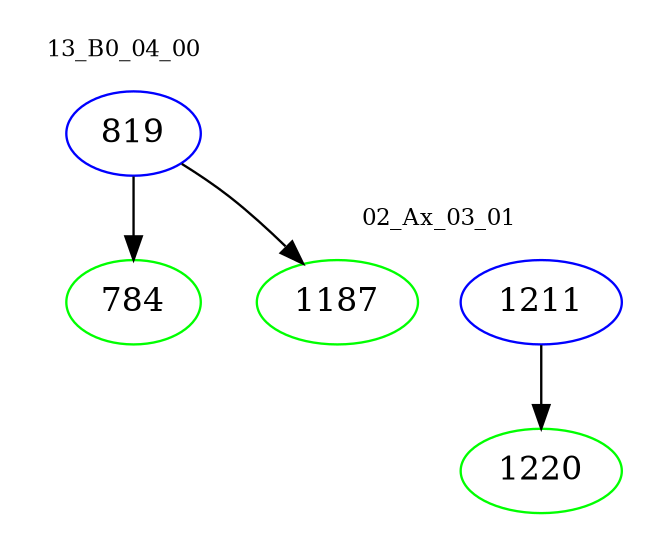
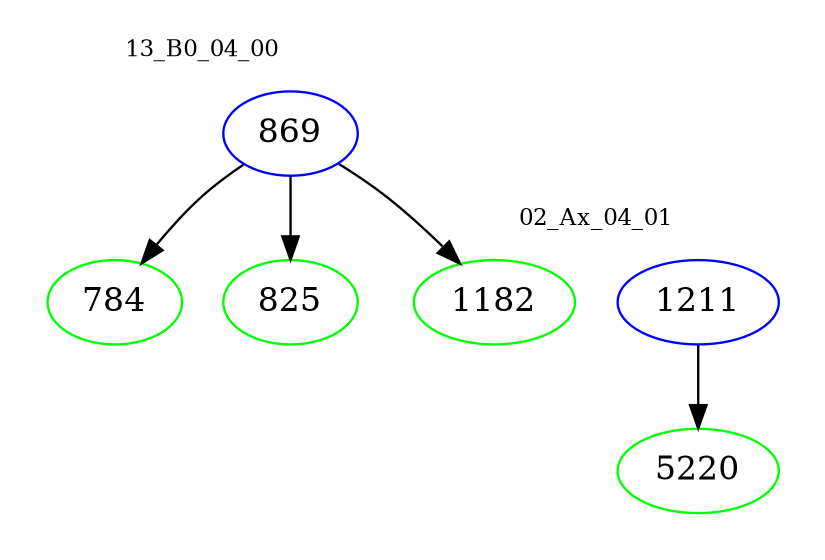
node "819": label "819" -> "869"
cluster "02_Ax_03_01": label "02_Ax_03_01" -> "02_Ax_04_01"
node "825": added
node "1187": label "1187" -> "1182"
node "1220": label "1220" -> "5220"
